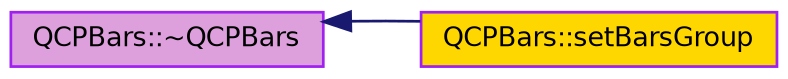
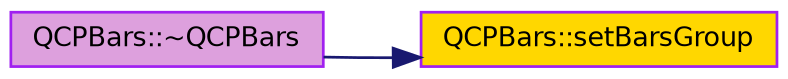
edge "QCPBars::setBarsGroup" -> "QCPBars::~QCPBars": reversed
